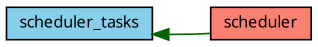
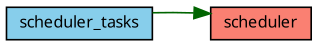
edge "scheduler" -> "scheduler_tasks": reversed
